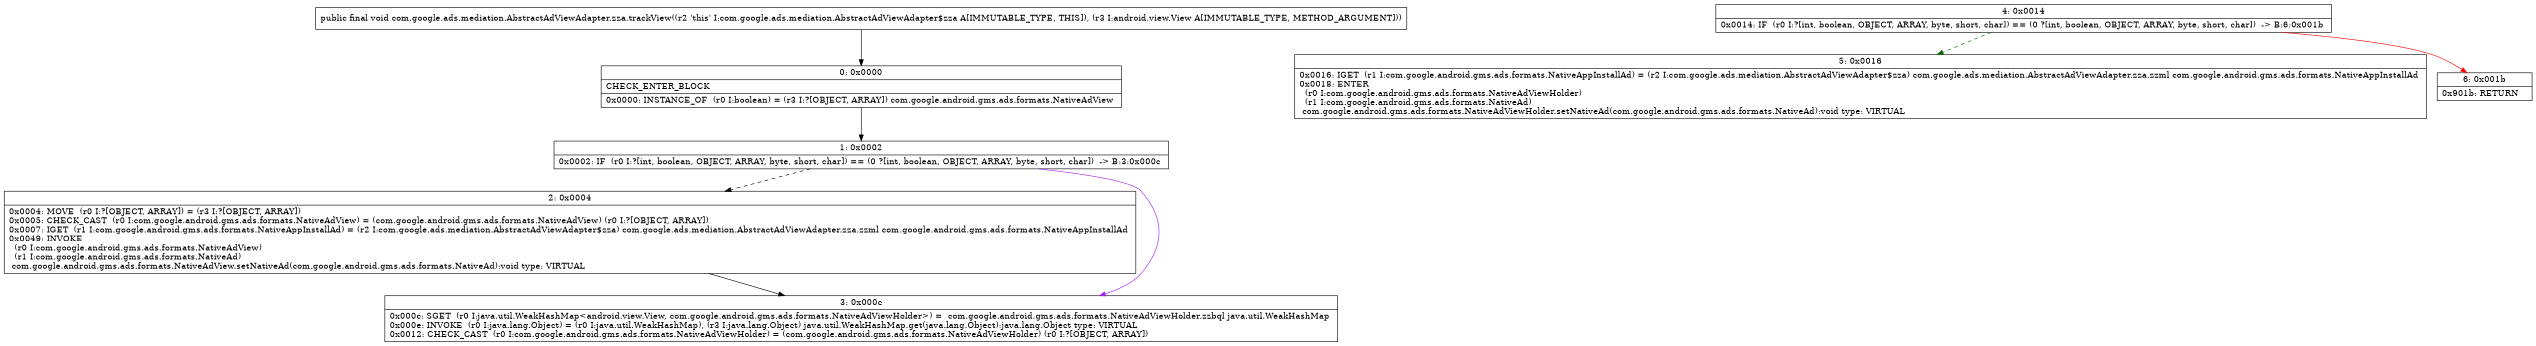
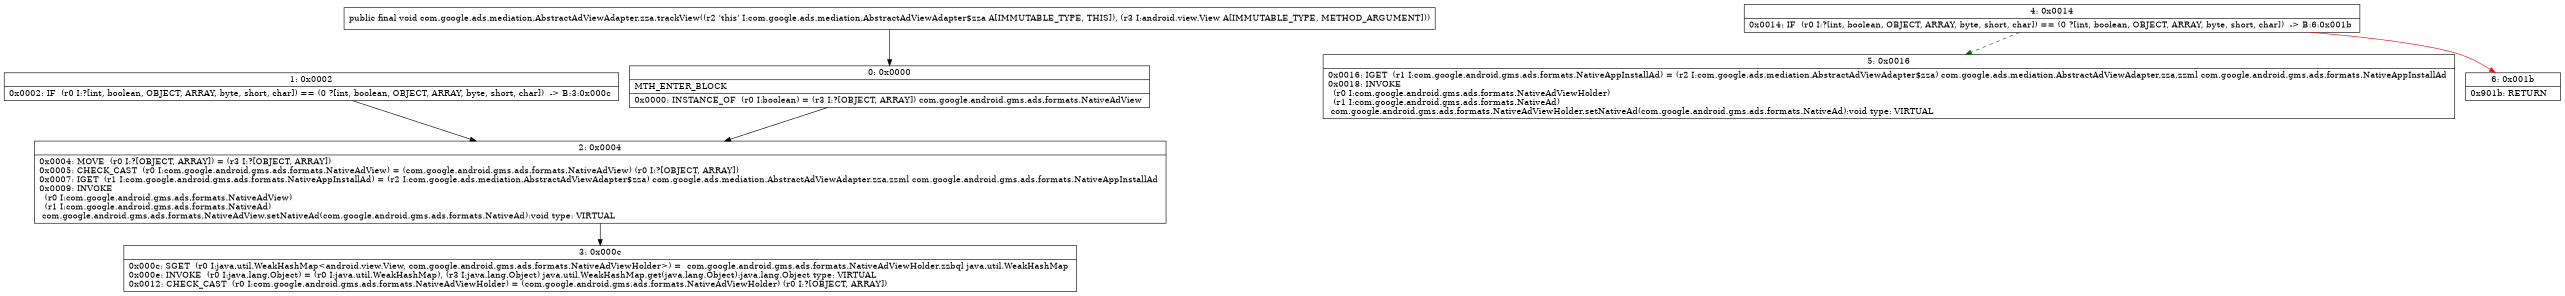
node "5: 0x0016": text "0x0018: ENTER" -> "0x0018: INVOKE"
node "0: 0x0000": text "CHECK_ENTER_BLOCK" -> "MTH_ENTER_BLOCK"
edge "0: 0x0000" -> "1: 0x0002": now "0: 0x0000" -> "2: 0x0004"
edge "1: 0x0002" -> "2: 0x0004": style dashed -> solid
edge "1: 0x0002" -> "3: 0x000c": removed
node "2: 0x0004": text "0x0049: INVOKE" -> "0x0009: INVOKE"
